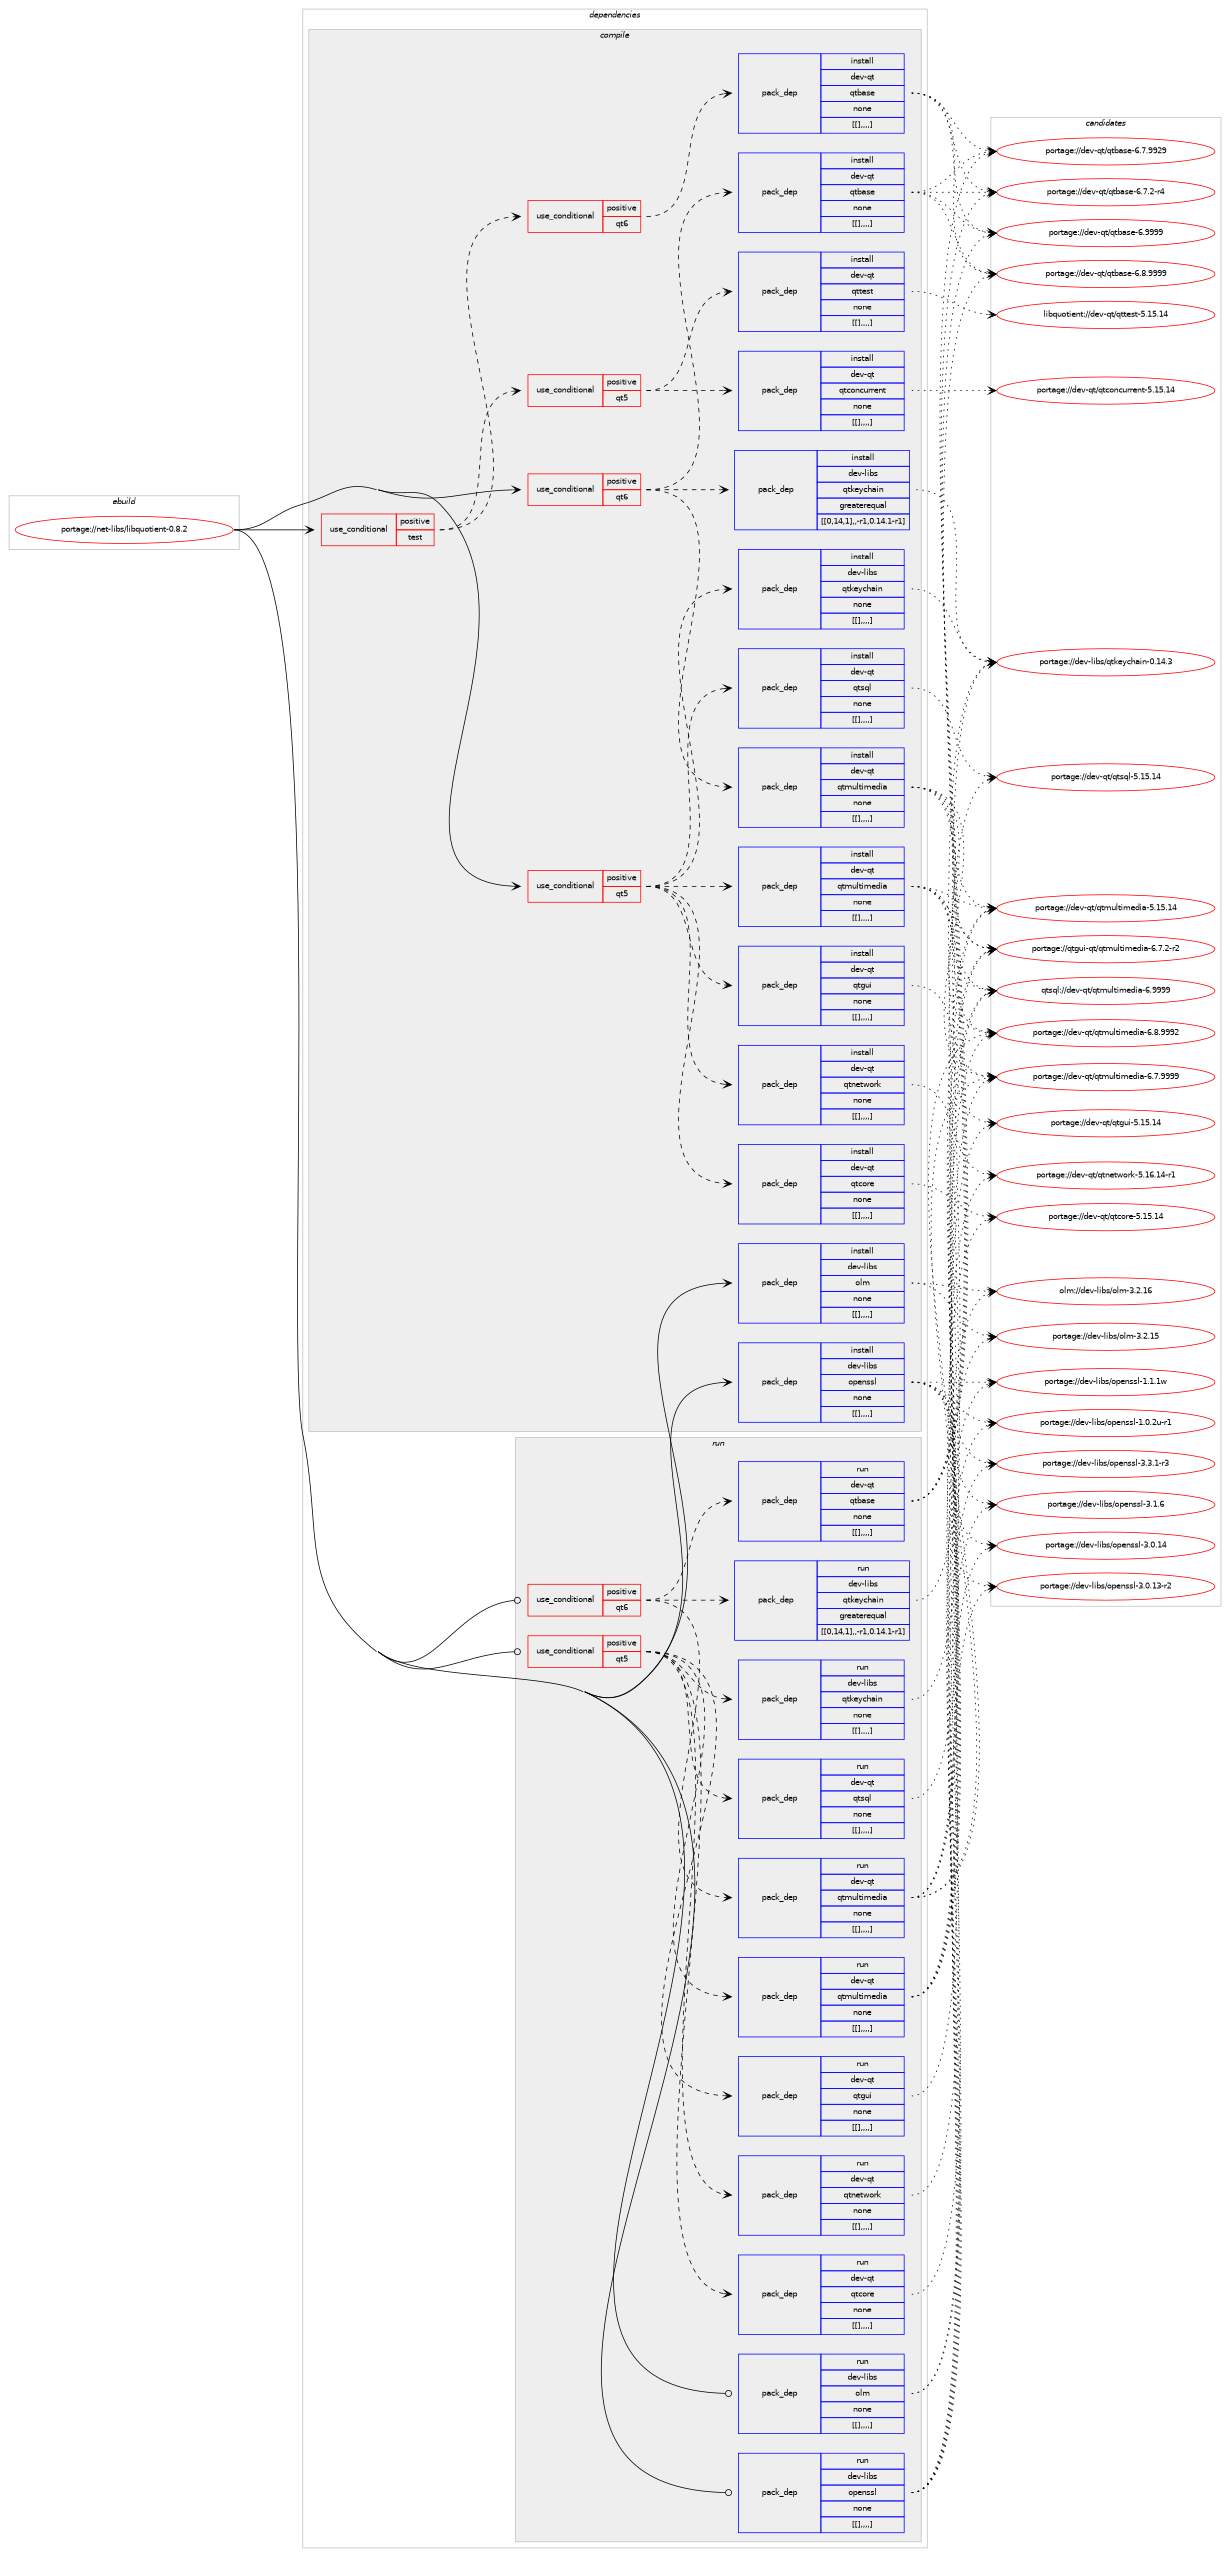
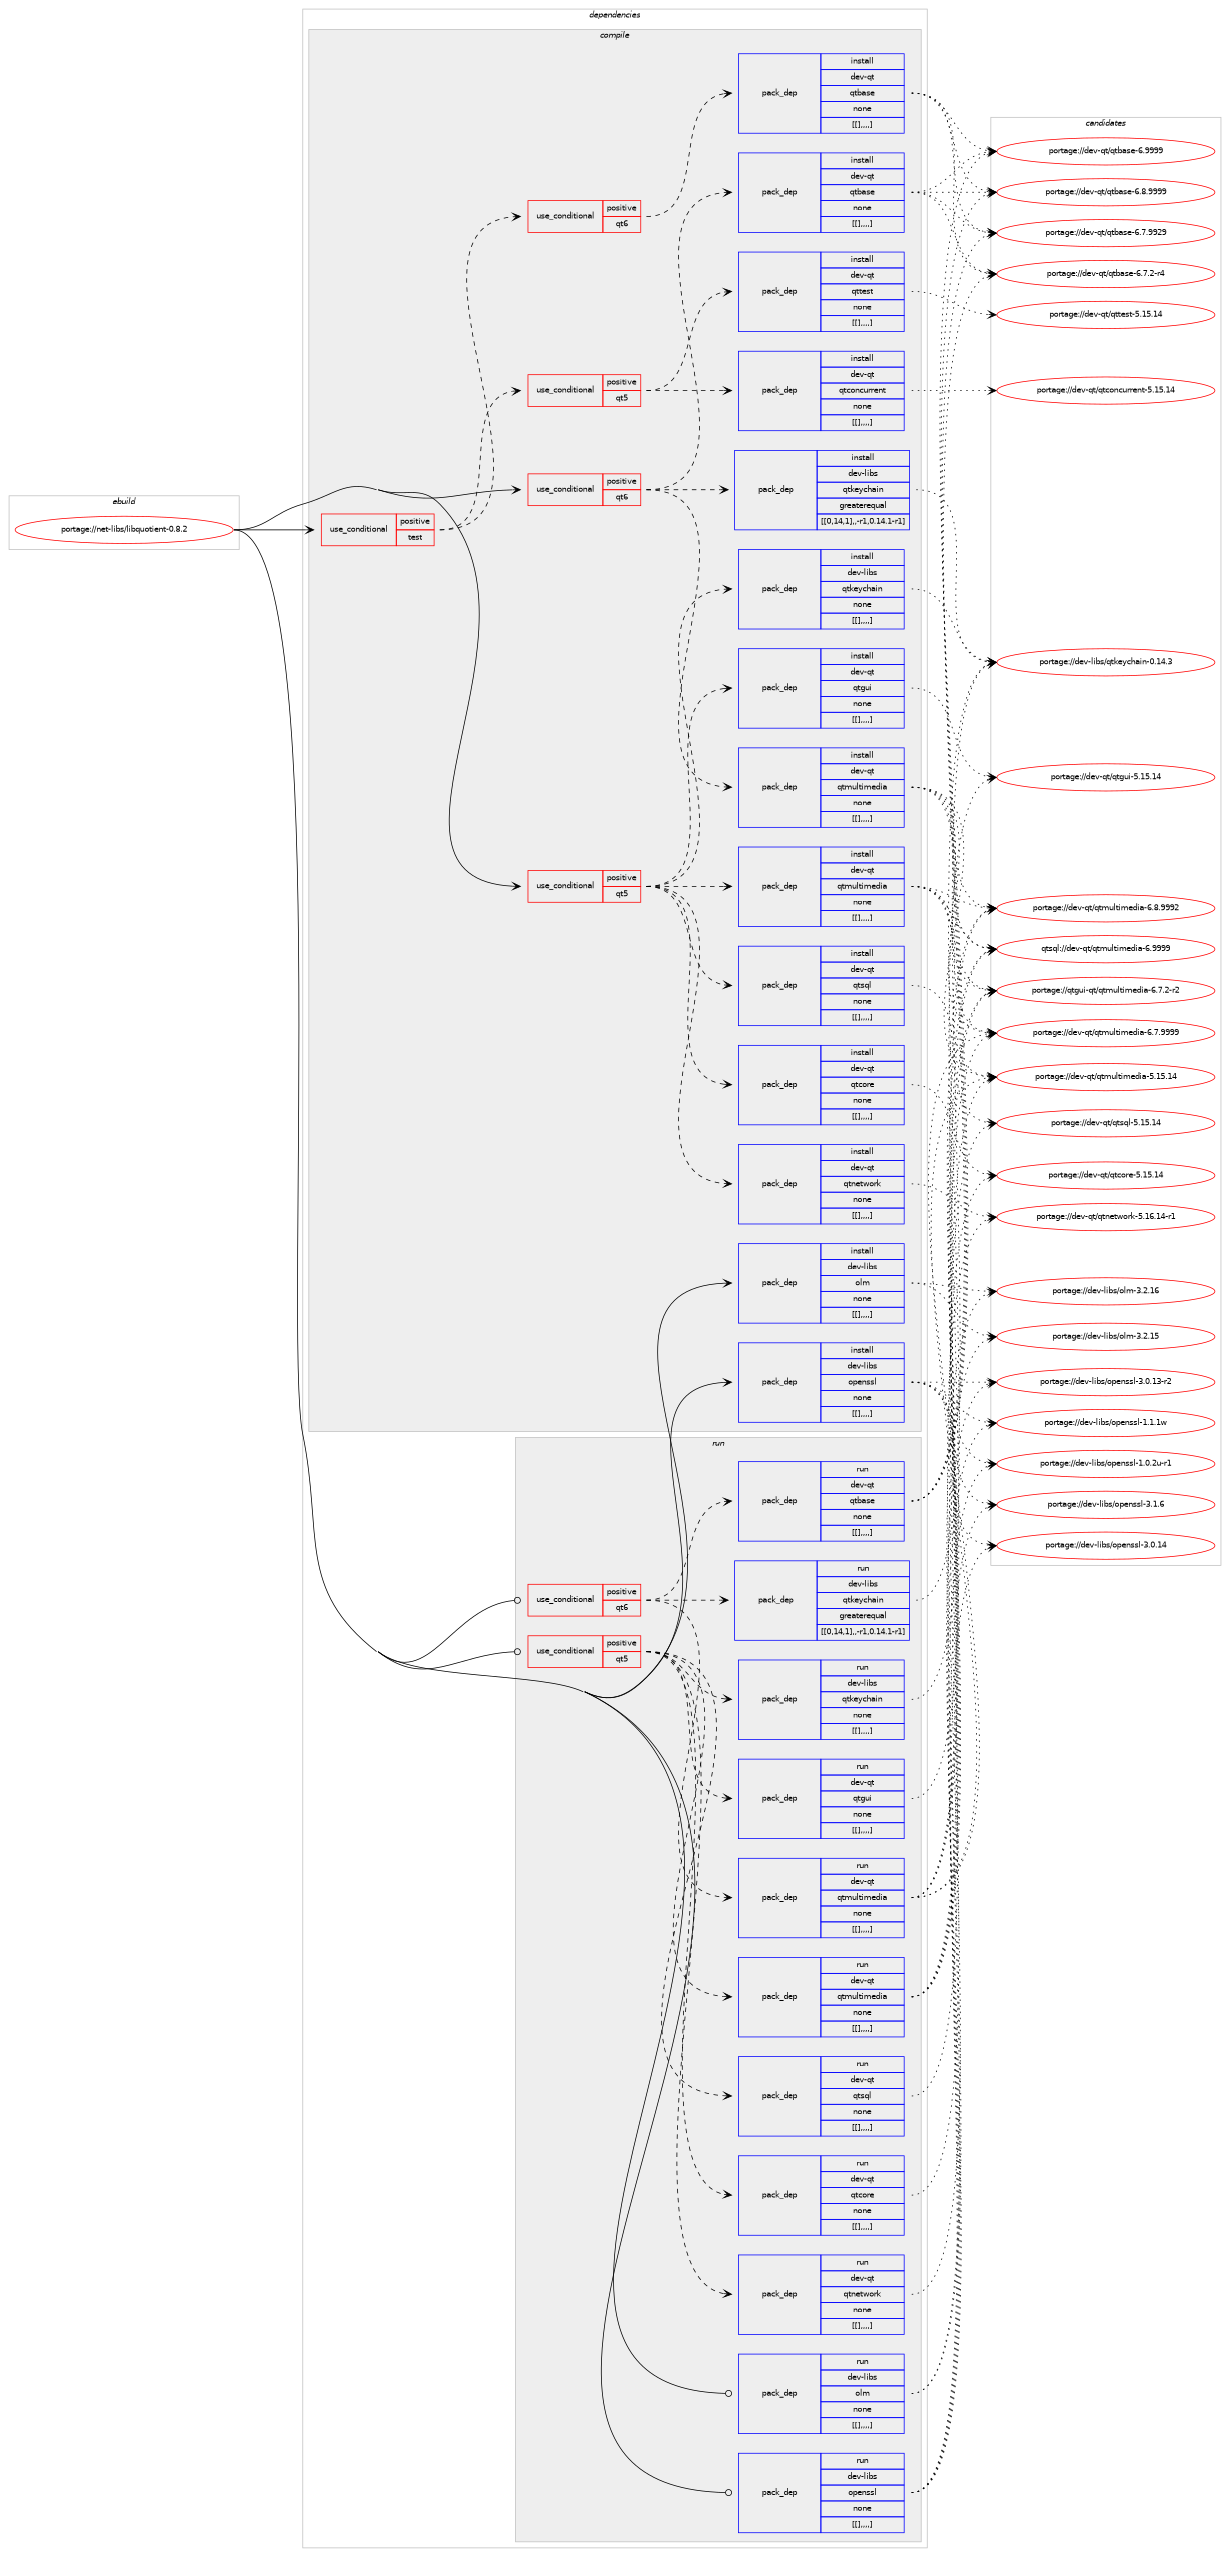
node "libquotient://dev-qt/qttest-5.15.14": label "libquotient://dev-qt/qttest-5.15.14" -> "portage://dev-qt/qttest-5.15.14"
node "olm://dev-libs/olm-3.2.16": label "olm://dev-libs/olm-3.2.16" -> "portage://dev-libs/olm-3.2.16"
node "portage://dev-libs/openssl-3.3.1-r3": removed
